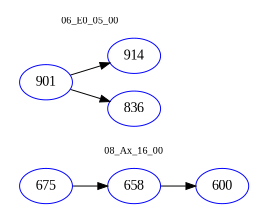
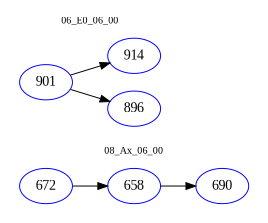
cluster "06_E0_05_00": label "06_E0_05_00" -> "06_E0_06_00"
node "836": label "836" -> "896"
cluster "08_Ax_16_00": label "08_Ax_16_00" -> "08_Ax_06_00"
node "675": label "675" -> "672"
node "600": label "600" -> "690"
